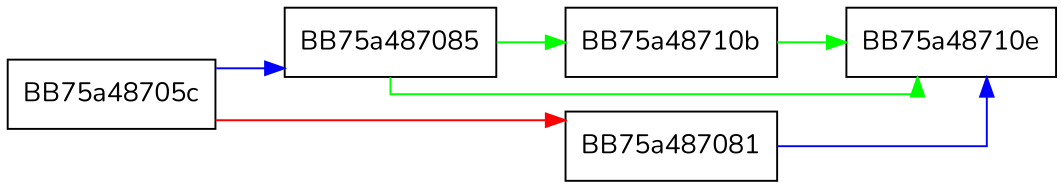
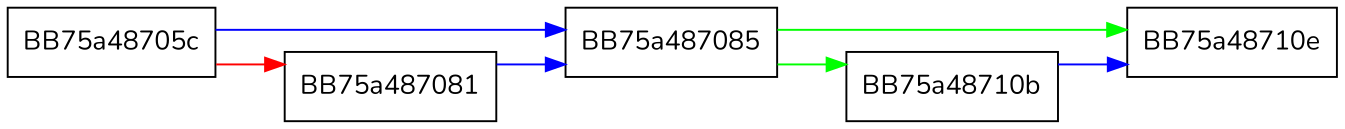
edge "BB75a48710b" -> "BB75a48710e": color green -> blue
edge "BB75a487081" -> "BB75a48710e": now "BB75a487081" -> "BB75a487085"
